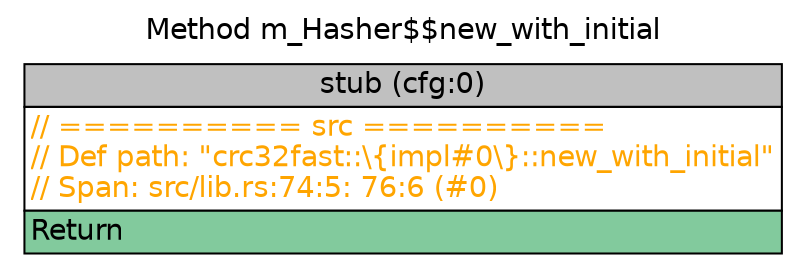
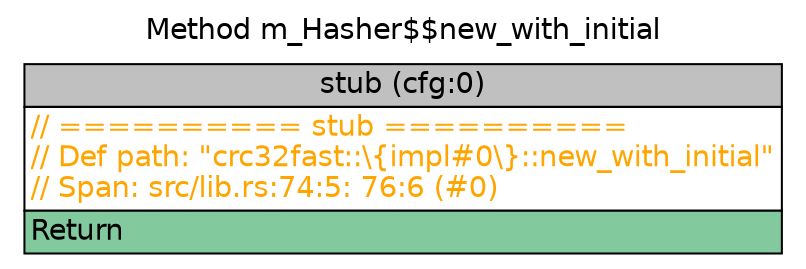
node "stub (cfg:0)": text "// ========== src ==========" -> "// ========== stub =========="
